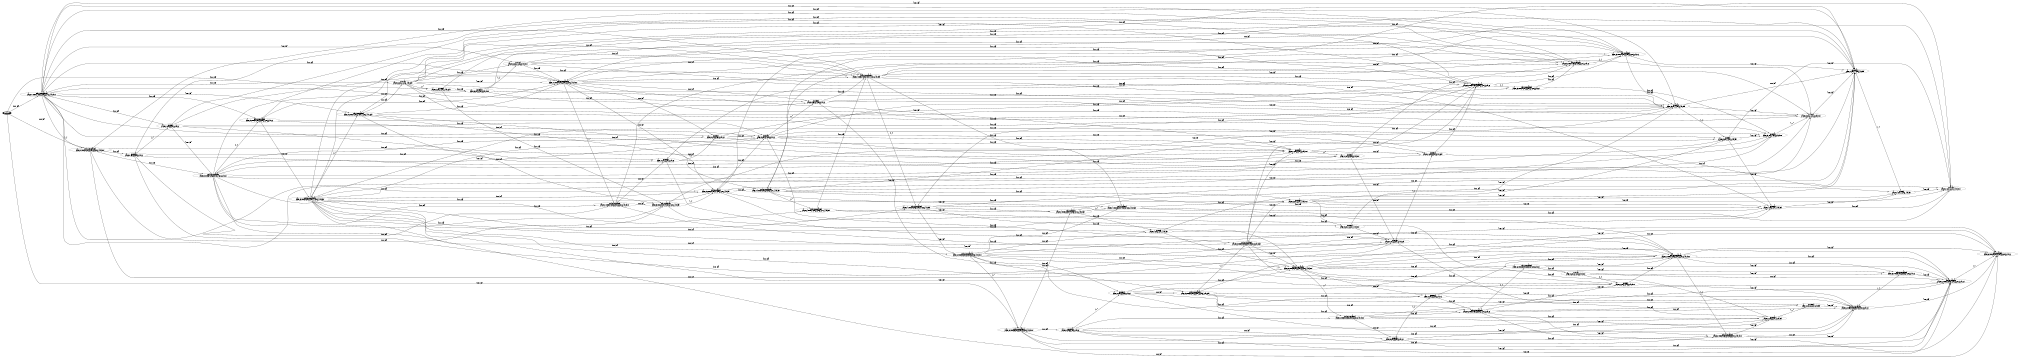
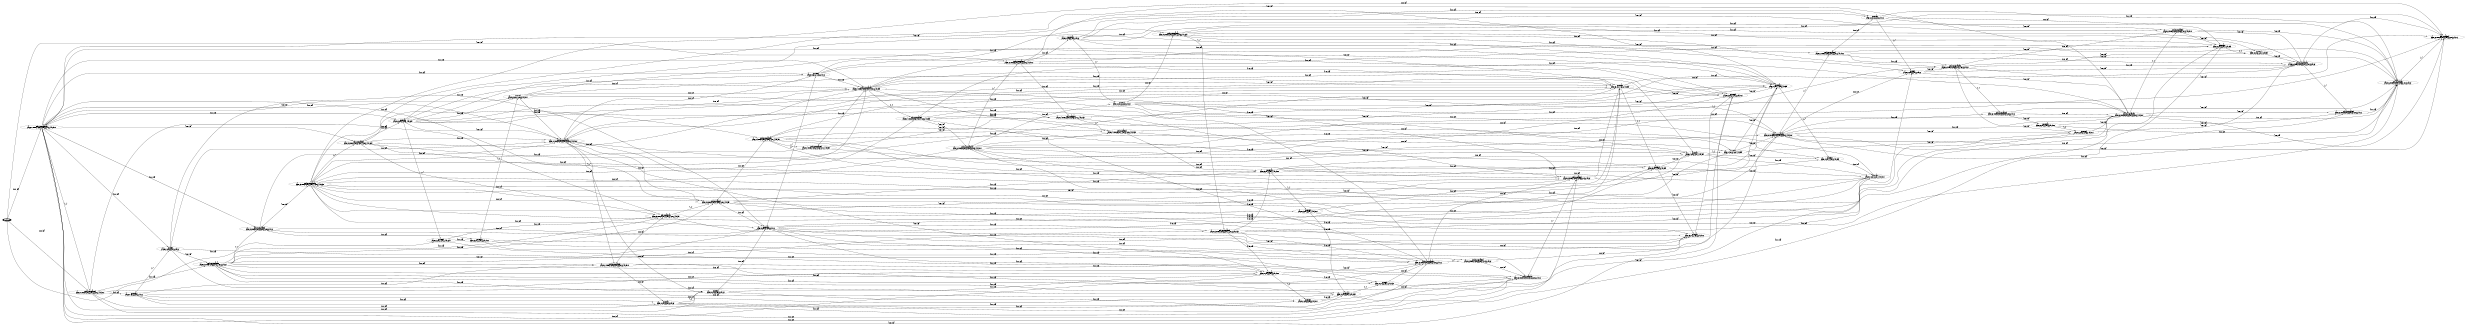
edge "move_start (player-04,pos-5-4,pos-4-4,dir-left)" -> "move_end (player-04,pos-5-4,pos-4-4,dir-left)": added, label "[1, 1]"
